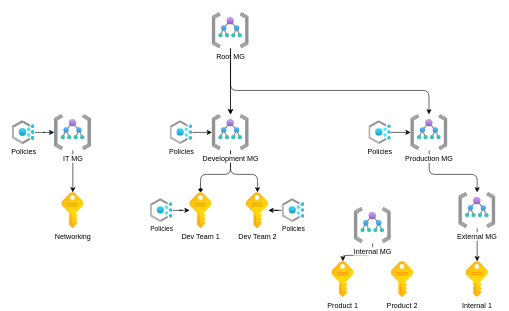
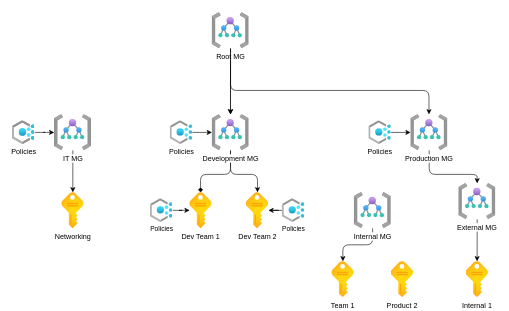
node "External MG": moved (477, 210) -> (477, 201)
node "Internal MG": moved (373, 225) -> (373, 210)
node "Product 1": label "Product 1" -> "Team 1"
